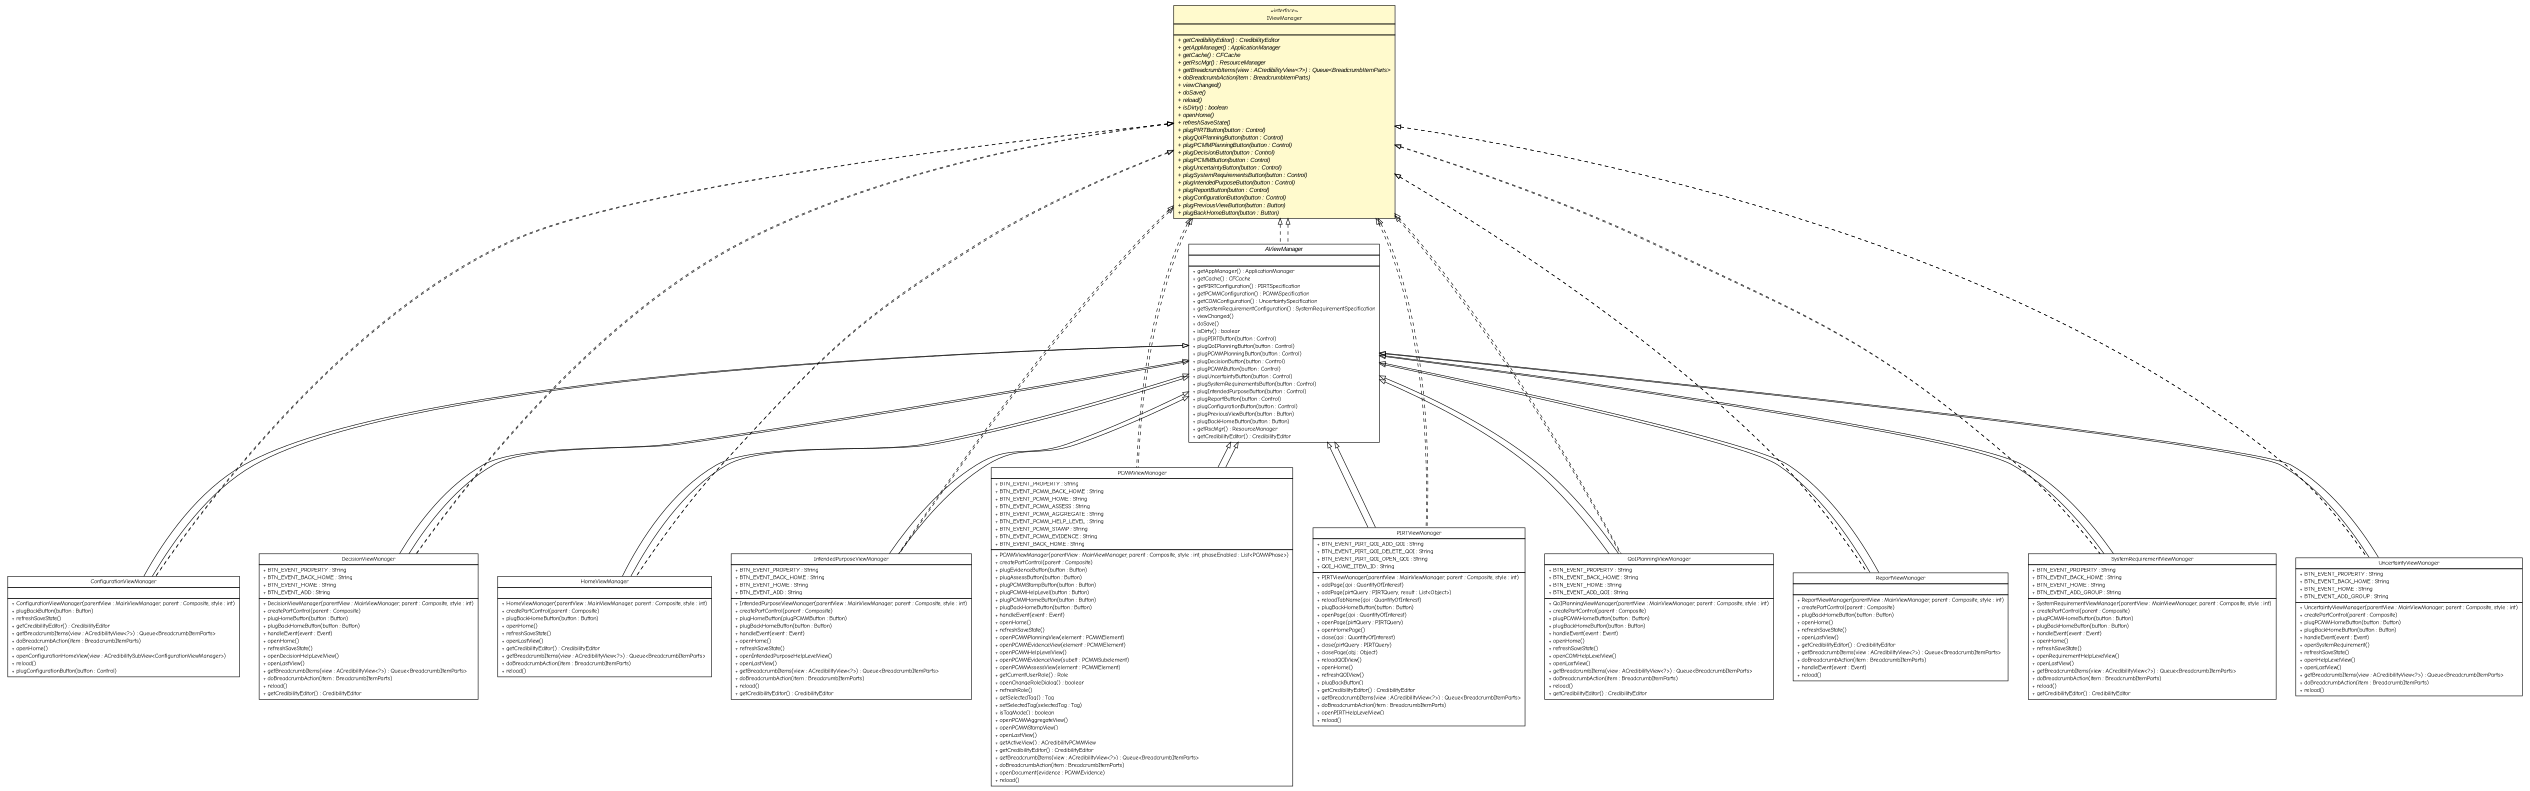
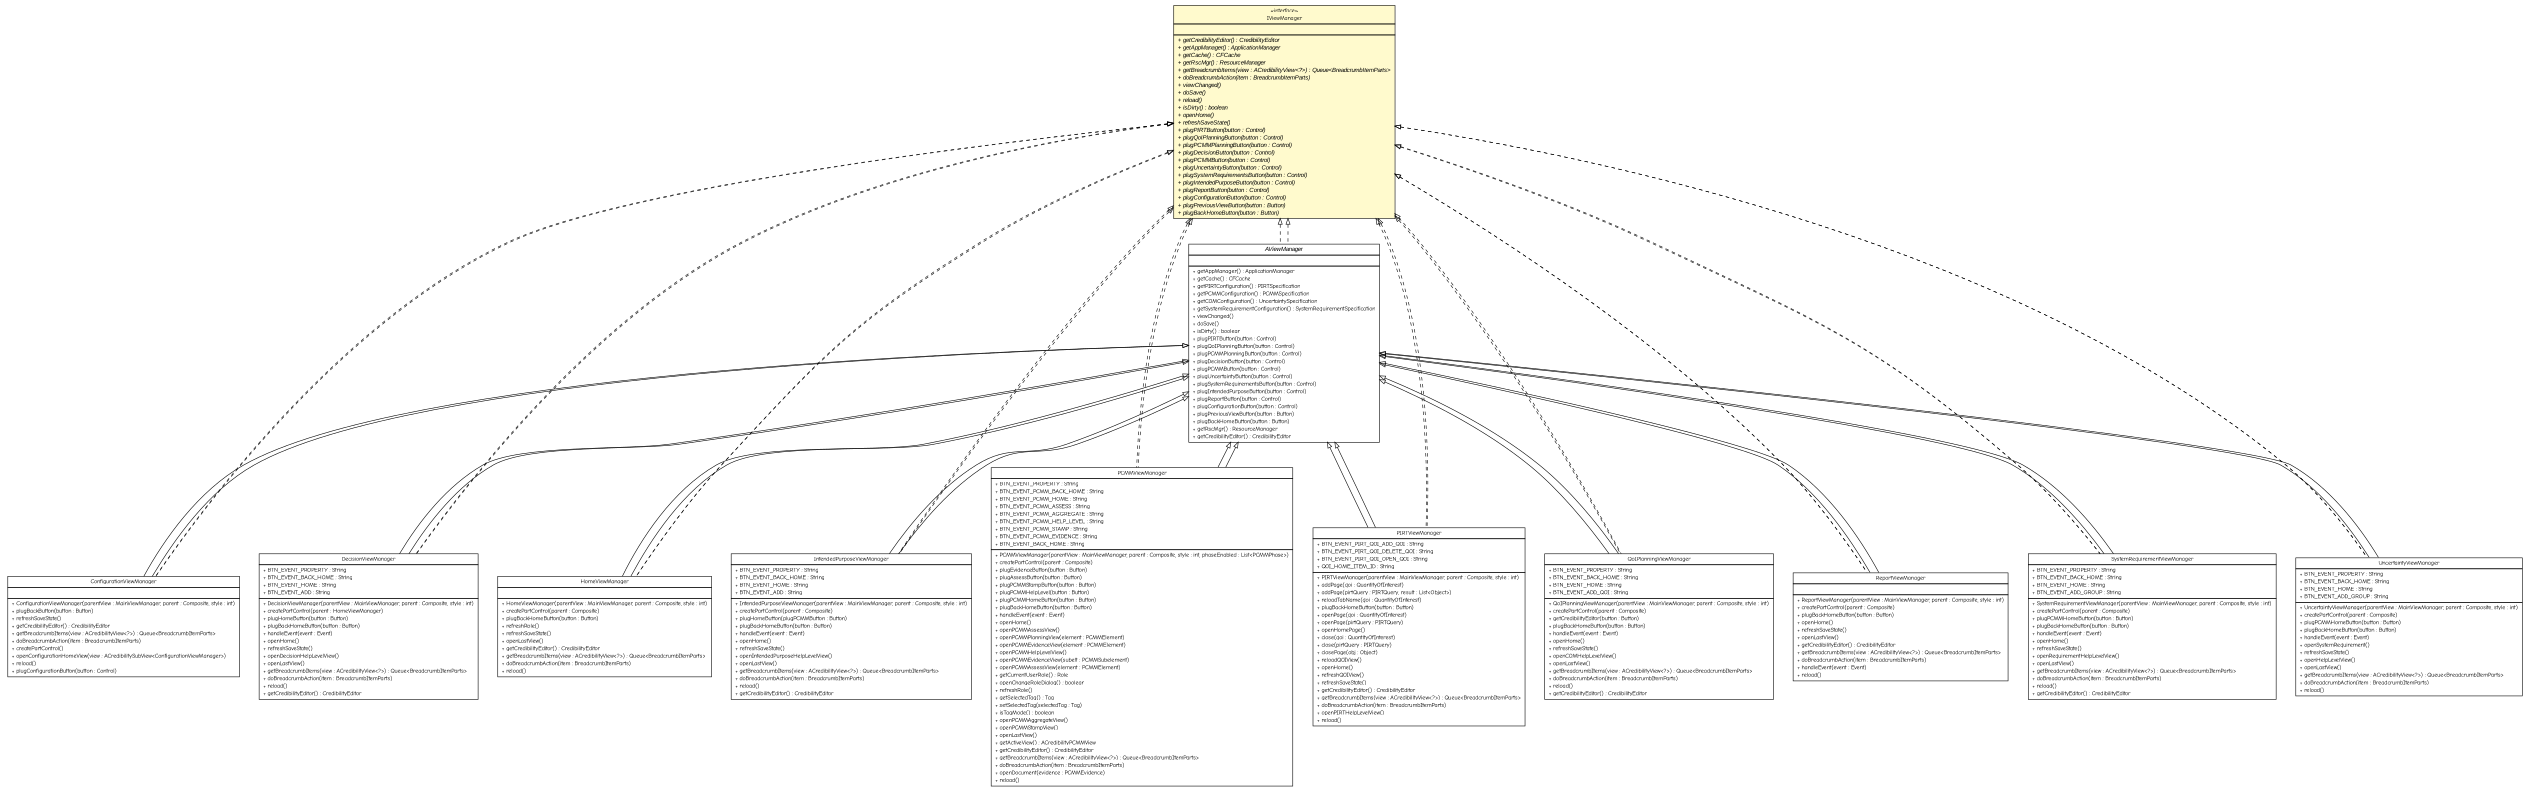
node "DecisionViewManager": text "+ createPartControl(parent : Composite)" -> "+ createPartControl(parent : HomeViewManager)"
node "QoIPlanningViewManager": text "+ plugPCMMHomeButton(button : Button)" -> "+ getCredibilityEditor(button : Button)"
node "HomeViewManager": text "+ openHome()" -> "+ refreshRole()"
node "PCMMViewManager": text "+ refreshSaveState()" -> "+ openPCMMAssessView()"
node "ConfigurationViewManager": text "+ openHome()" -> "+ createPartControl()"
node "PIRTViewManager": text "+ plugBackButton()" -> "+ refreshSaveState()"
